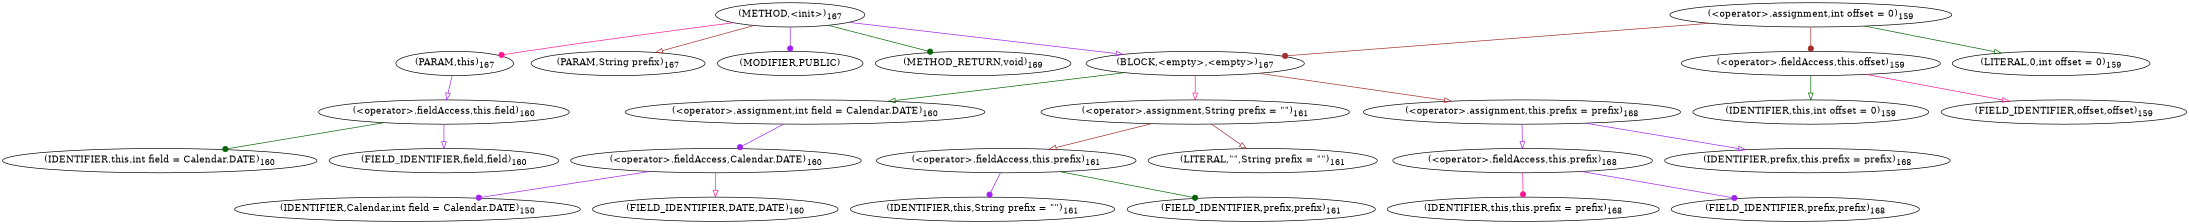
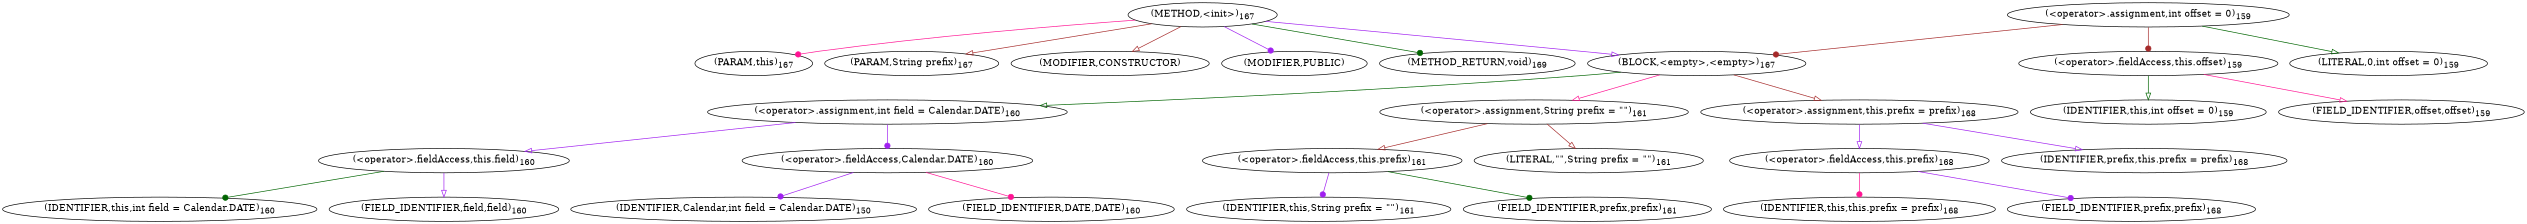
node "(MODIFIER,CONSTRUCTOR)": added
edge "(PARAM,this)" -> "(<operator>.fieldAccess,this.field)": now "(<operator>.assignment,int field = Calendar.DATE)" -> "(<operator>.fieldAccess,this.field)"
edge "(<operator>.fieldAccess,Calendar.DATE)" -> "(FIELD_IDENTIFIER,DATE,DATE)": arrowhead onormal -> dot
